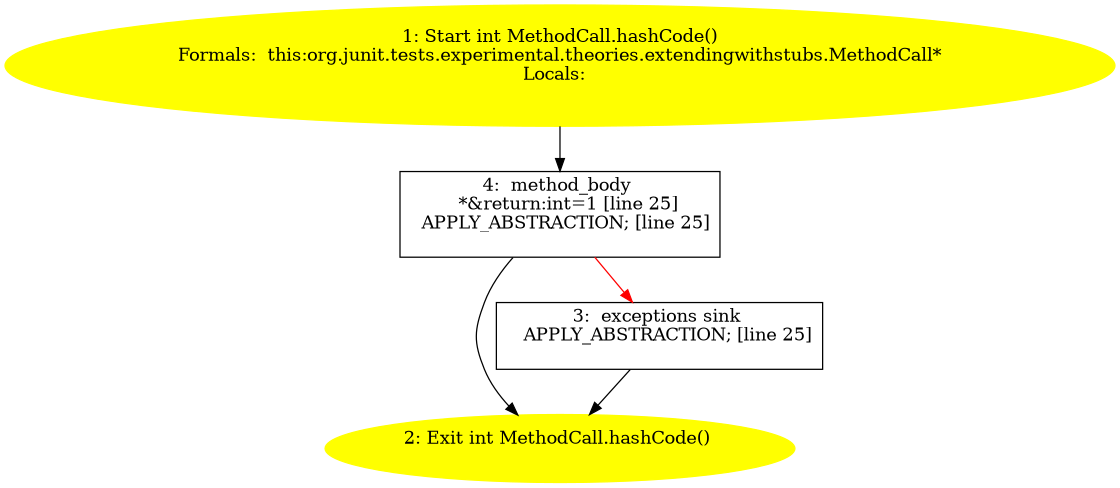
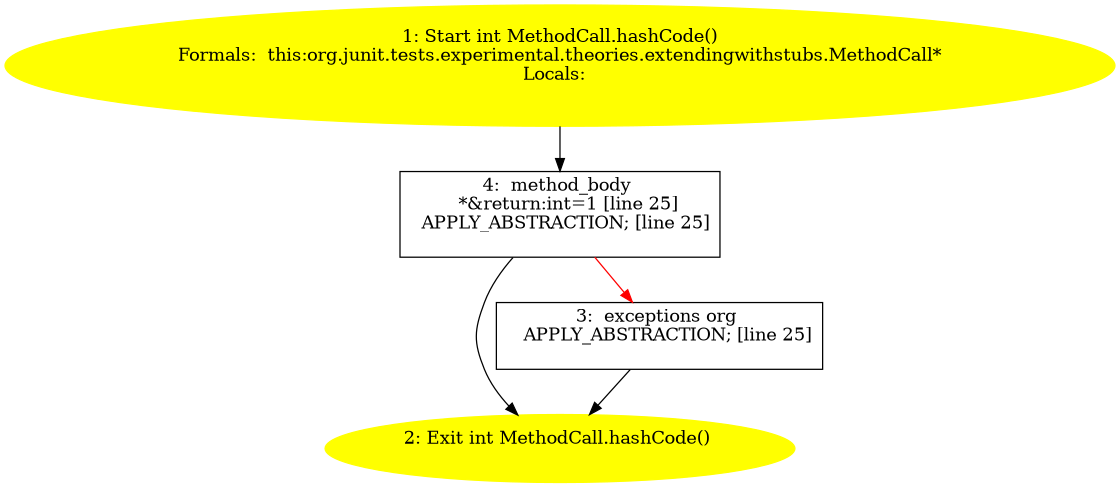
node "3:  exceptions sink APPLY_ABSTRACTION; [line 25]": label "3:  exceptions sink APPLY_ABSTRACTION; [line 25]" -> "3:  exceptions org APPLY_ABSTRACTION; [line 25]"
